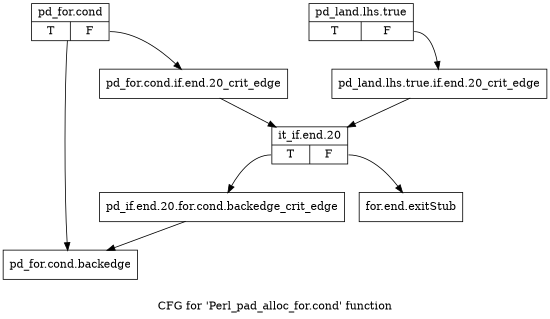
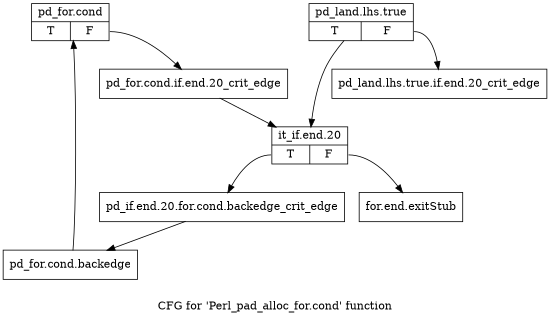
edge "pd_land.lhs.true.if.end.20_crit_edge" -> "it_if.end.20": now "pd_land.lhs.true" -> "it_if.end.20"
edge "pd_for.cond" -> "pd_for.cond.backedge": reversed
